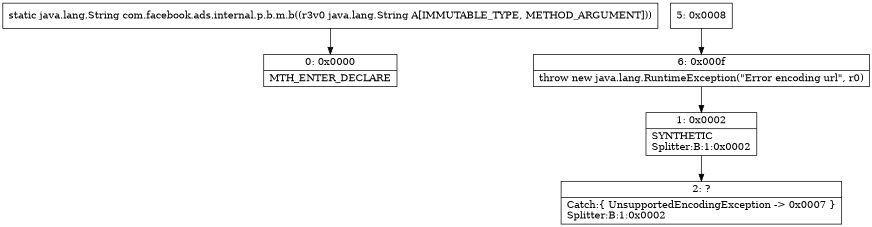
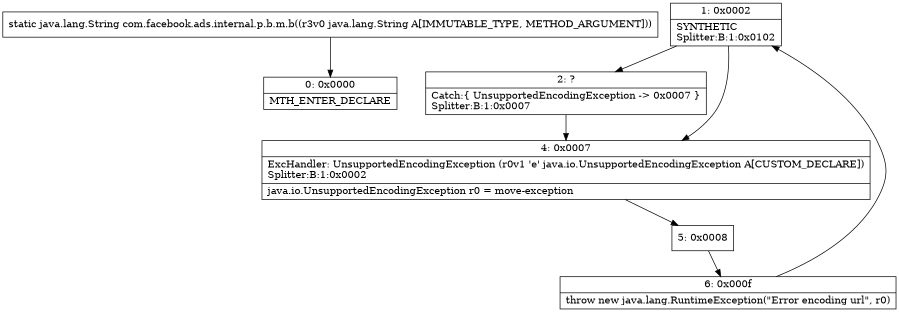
node "1: 0x0002": text "Splitter:B:1:0x0002" -> "Splitter:B:1:0x0102"
node "4: 0x0007": added
node "2: ?": text "Splitter:B:1:0x0002" -> "Splitter:B:1:0x0007"
